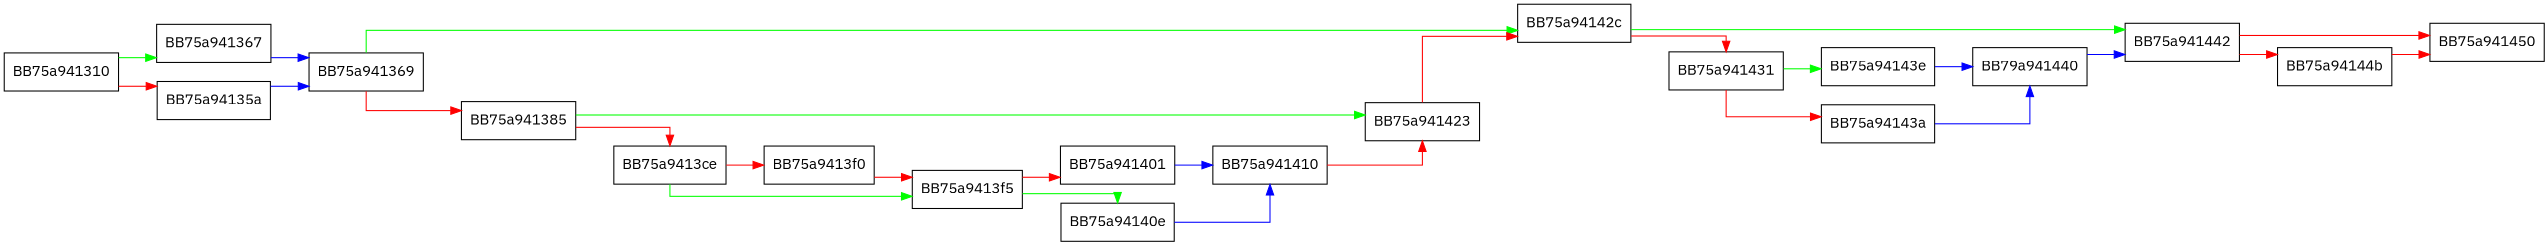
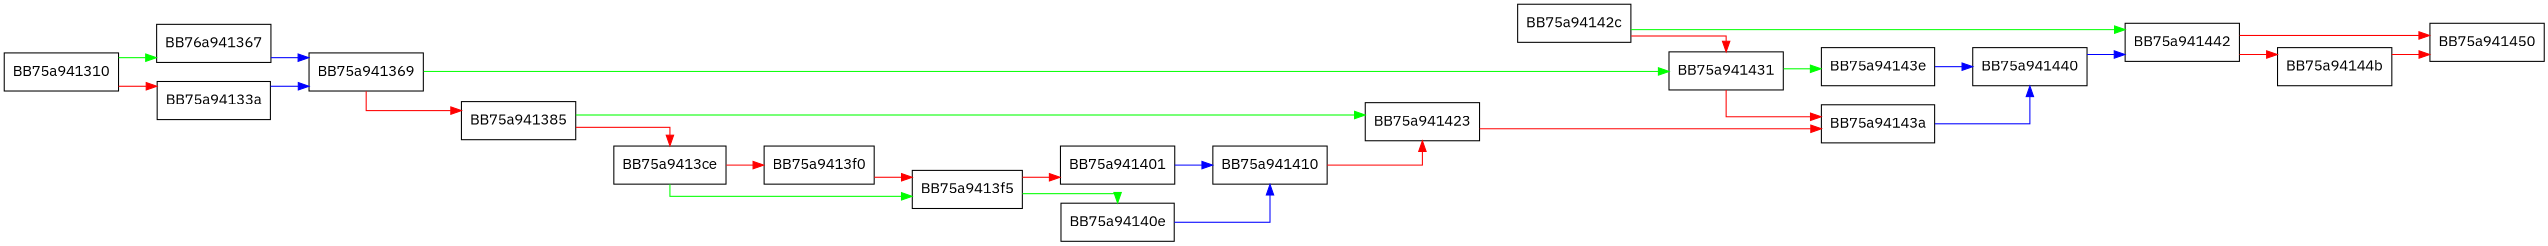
edge "BB75a941369" -> "BB75a94142c": now "BB75a941369" -> "BB75a941431"
edge "BB75a941423" -> "BB75a94142c": now "BB75a941423" -> "BB75a94143a"
node "BB75a941367": label "BB75a941367" -> "BB76a941367"
node "BB79a941440": label "BB79a941440" -> "BB75a941440"
node "BB75a94135a": label "BB75a94135a" -> "BB75a94133a"
